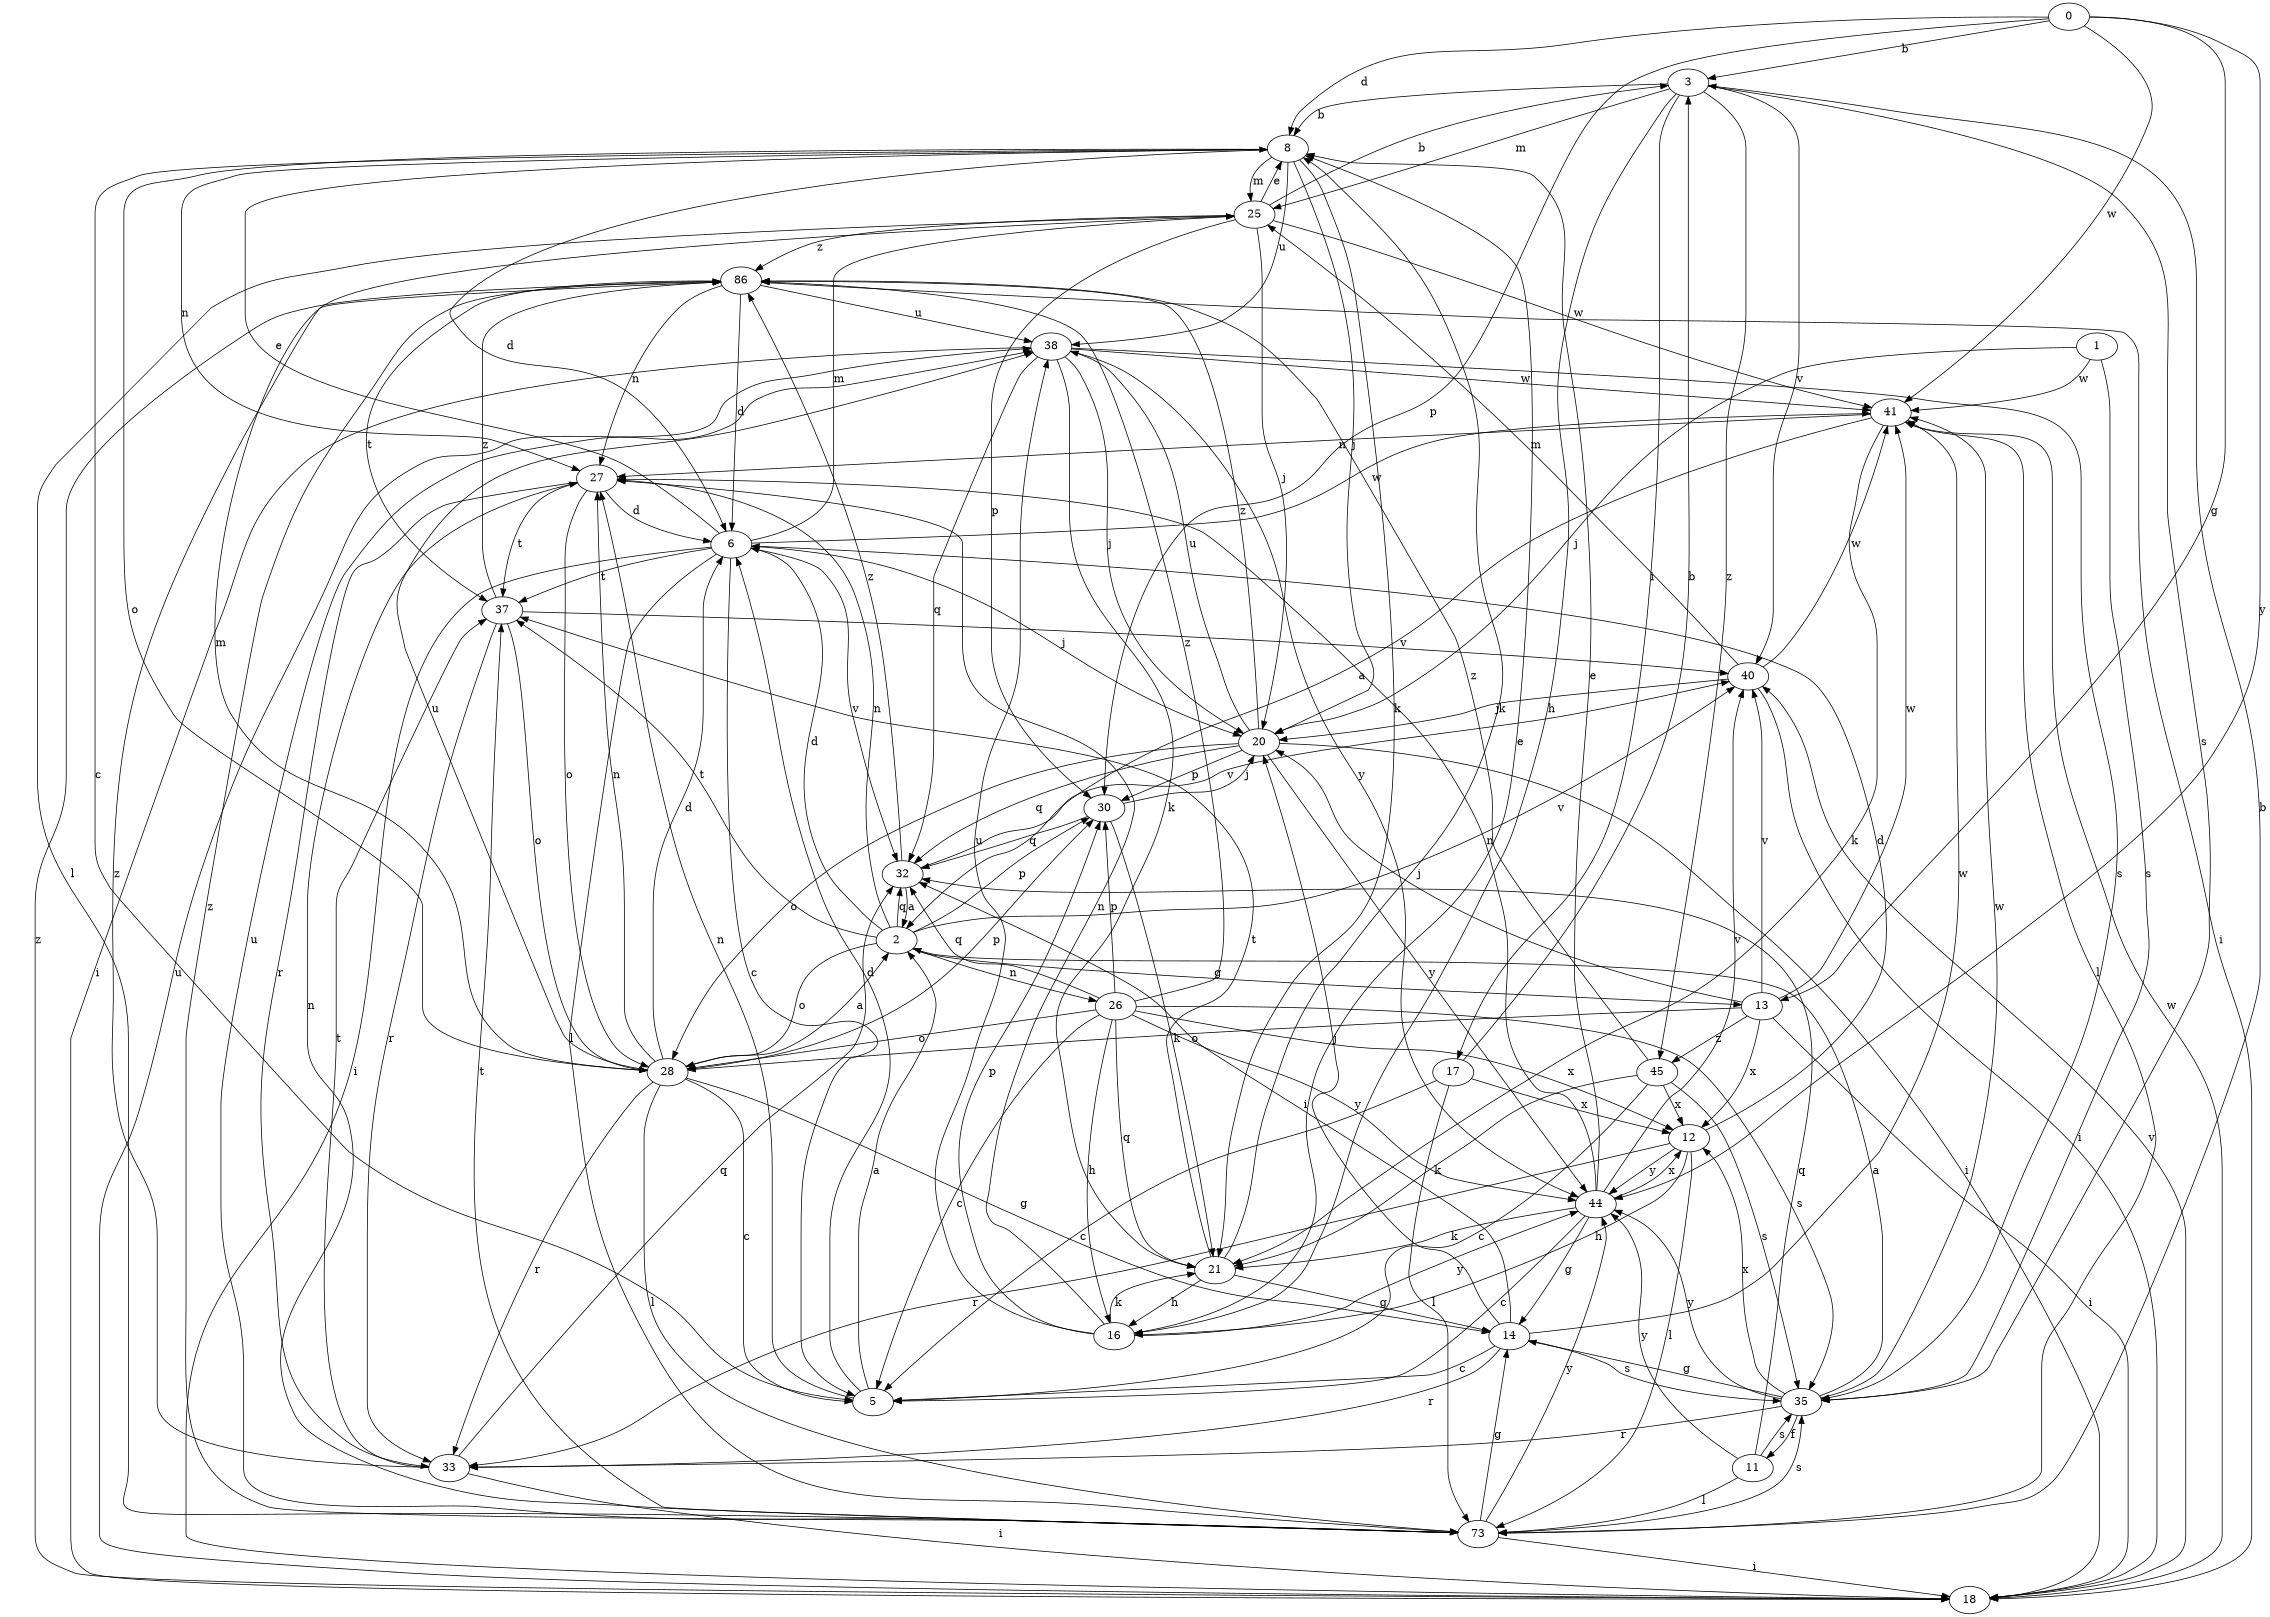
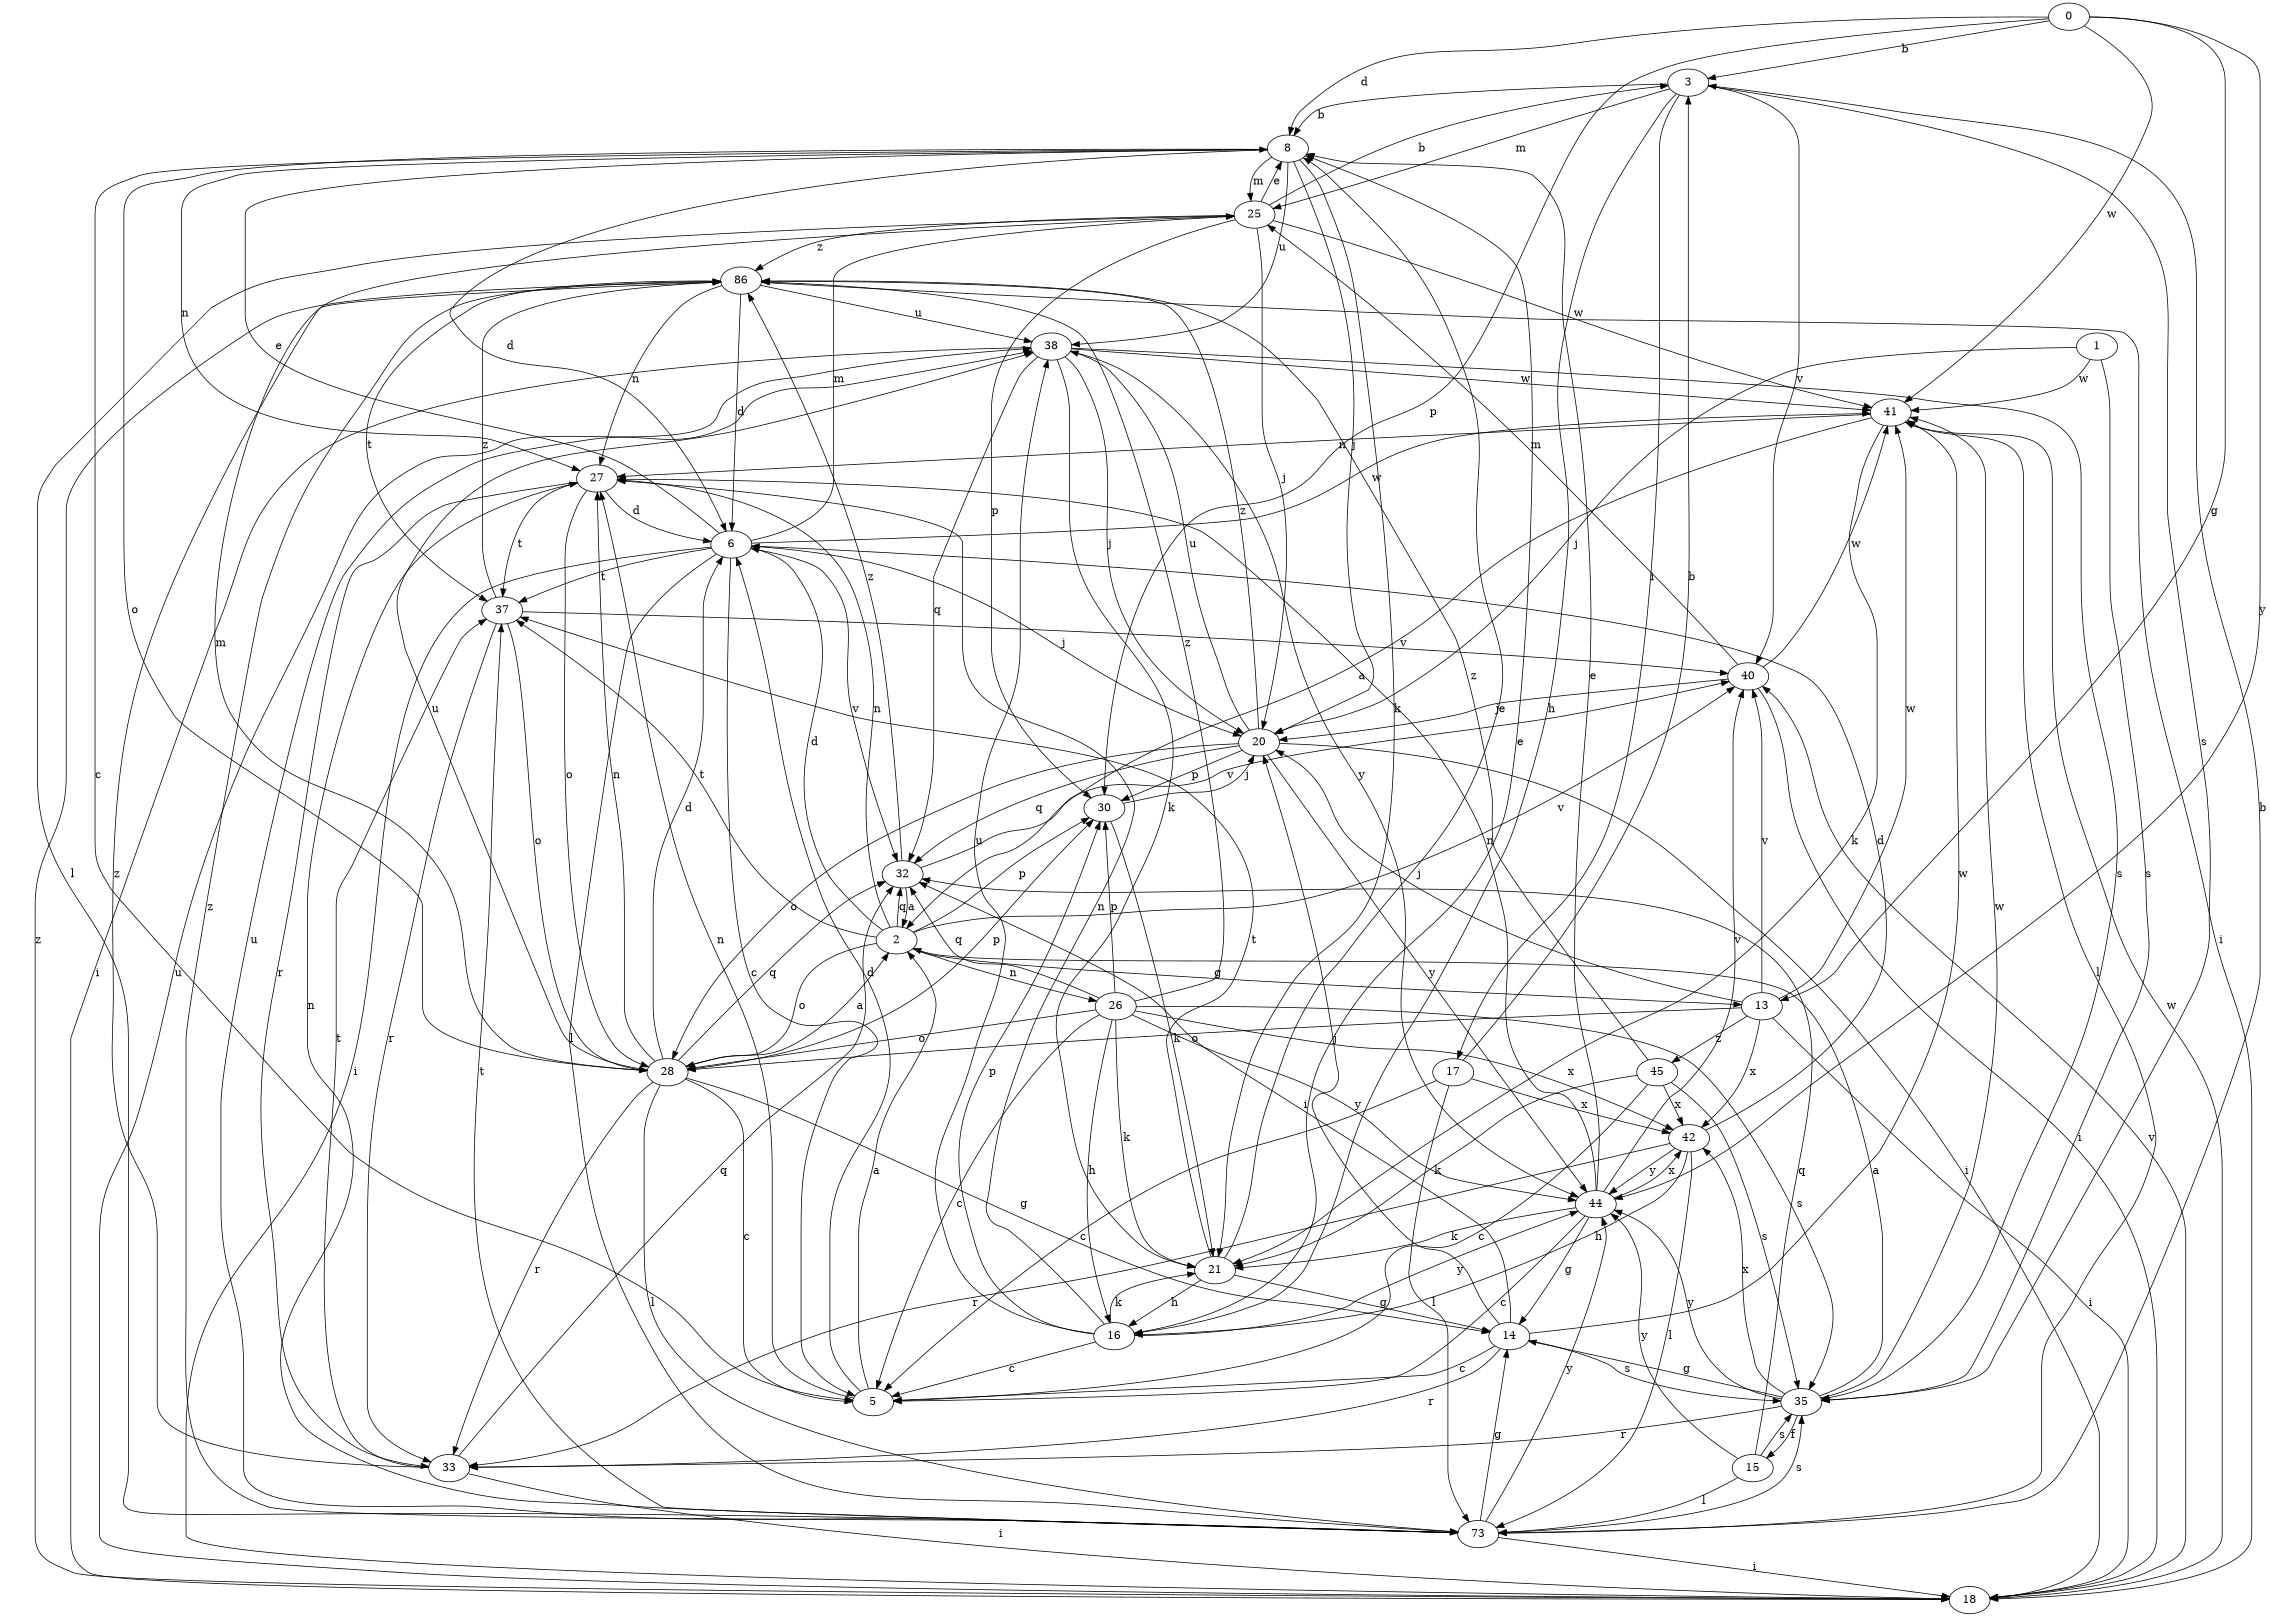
edge "3" -> "45": removed, label "z"
edge "21" -> "8": label "k" -> "e"
edge "30" -> "32": now "28" -> "32"
edge "26" -> "21": label "q" -> "k"
node "12": label "12" -> "42"
edge "16" -> "5": added, label "c"
node "11": label "11" -> "15"
